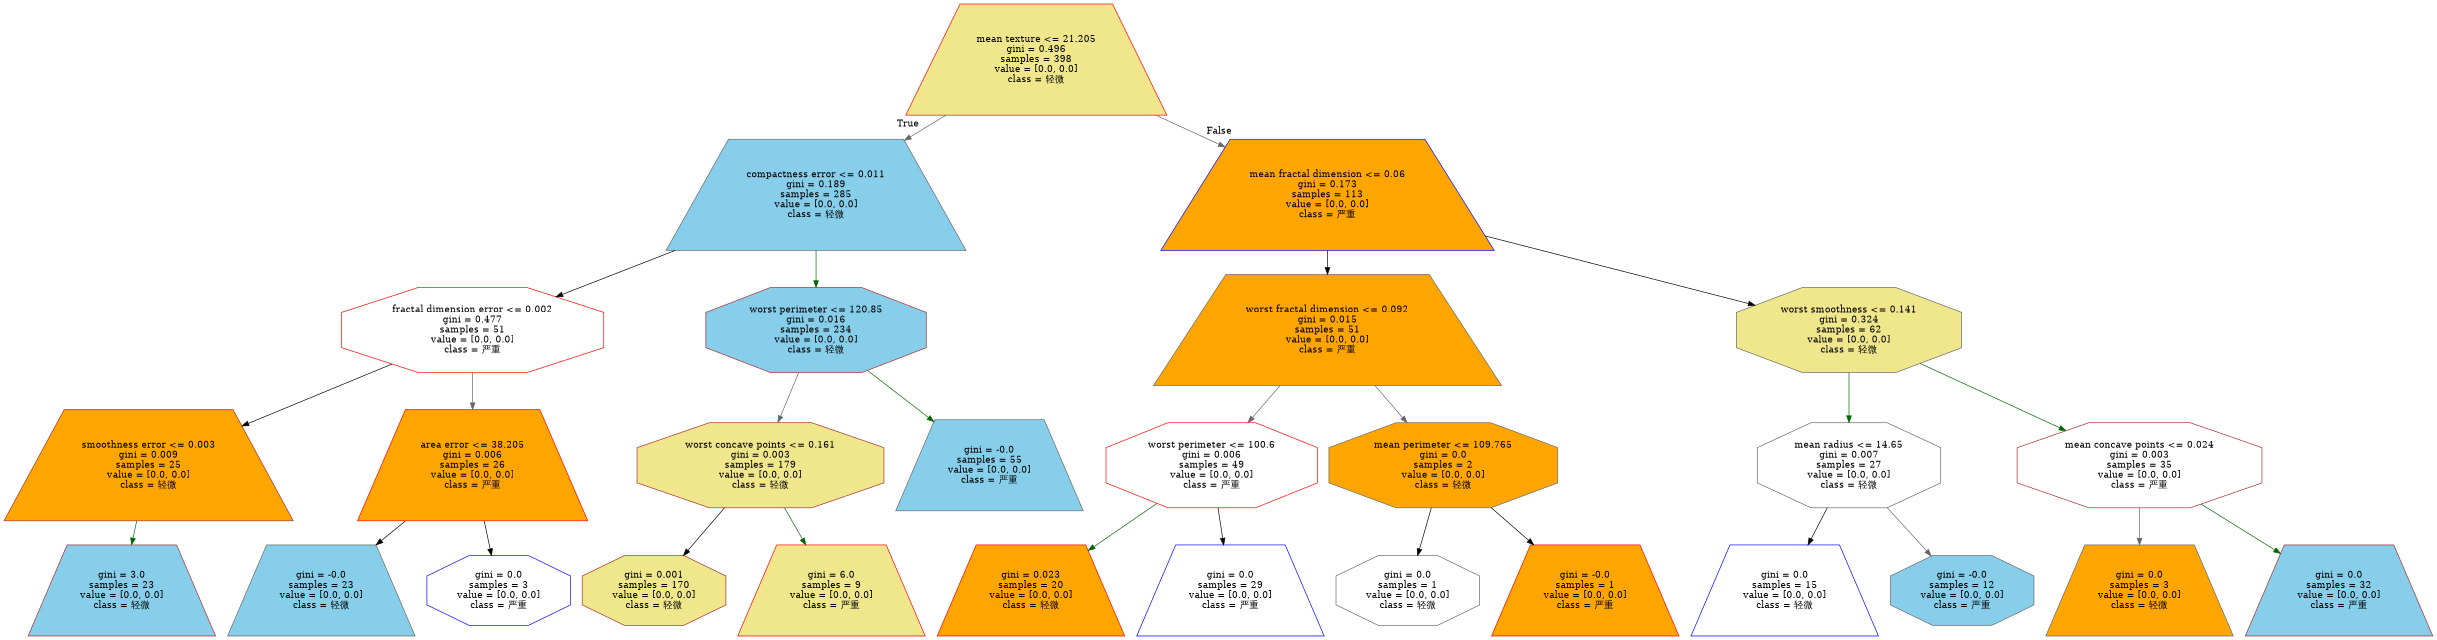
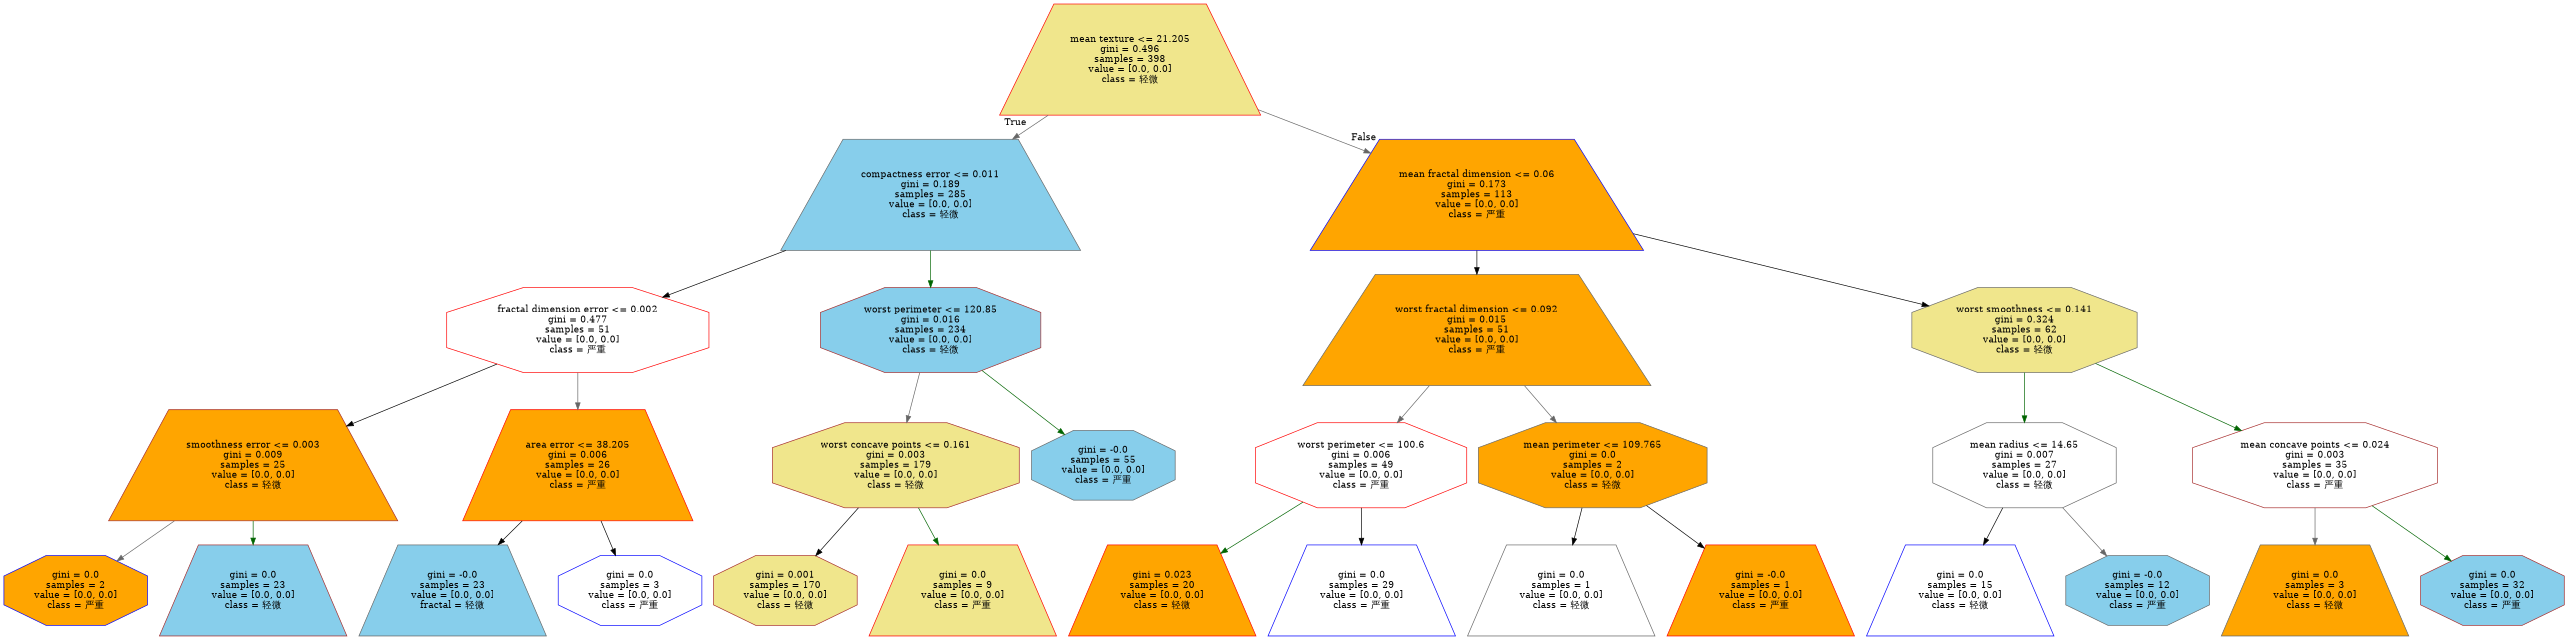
node "gini = -0.0 samples = 55 value = [0.0, 0.0] class = 严重": shape trapezium -> octagon
node "gini = 0.0 samples = 2 value = [0.0, 0.0] class = 严重": added
node "gini = 3.0 samples = 23 value = [0.0, 0.0] class = 轻微": label "gini = 3.0 samples = 23 value = [0.0, 0.0] class = 轻微" -> "gini = 0.0 samples = 23 value = [0.0, 0.0] class = 轻微"
node "gini = -0.0 samples = 23 value = [0.0, 0.0] class = 轻微": label "gini = -0.0 samples = 23 value = [0.0, 0.0] class = 轻微" -> "gini = -0.0 samples = 23 value = [0.0, 0.0] fractal = 轻微"
node "gini = 6.0 samples = 9 value = [0.0, 0.0] class = 严重": label "gini = 6.0 samples = 9 value = [0.0, 0.0] class = 严重" -> "gini = 0.0 samples = 9 value = [0.0, 0.0] class = 严重"
node "gini = 0.0 samples = 1 value = [0.0, 0.0] class = 轻微": shape octagon -> trapezium
node "gini = 0.0 samples = 32 value = [0.0, 0.0] class = 严重": shape trapezium -> octagon
